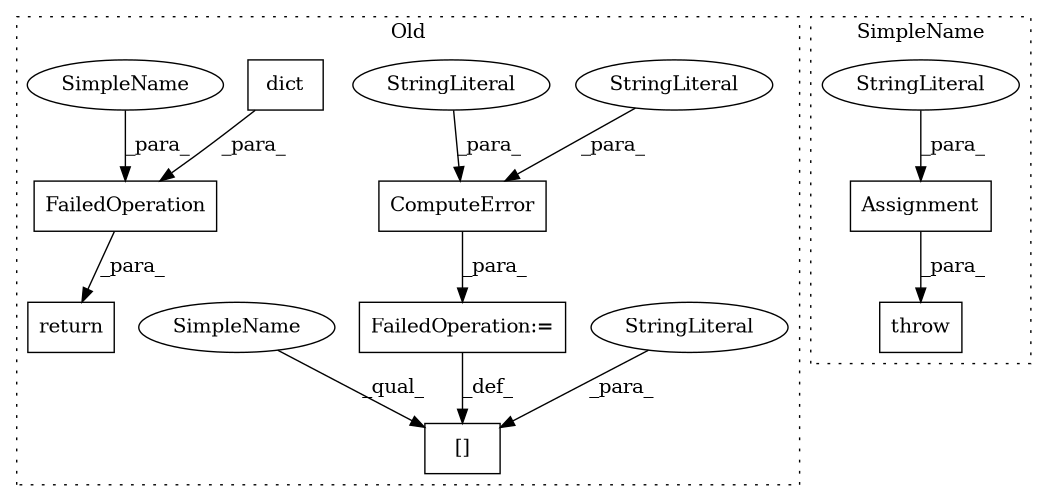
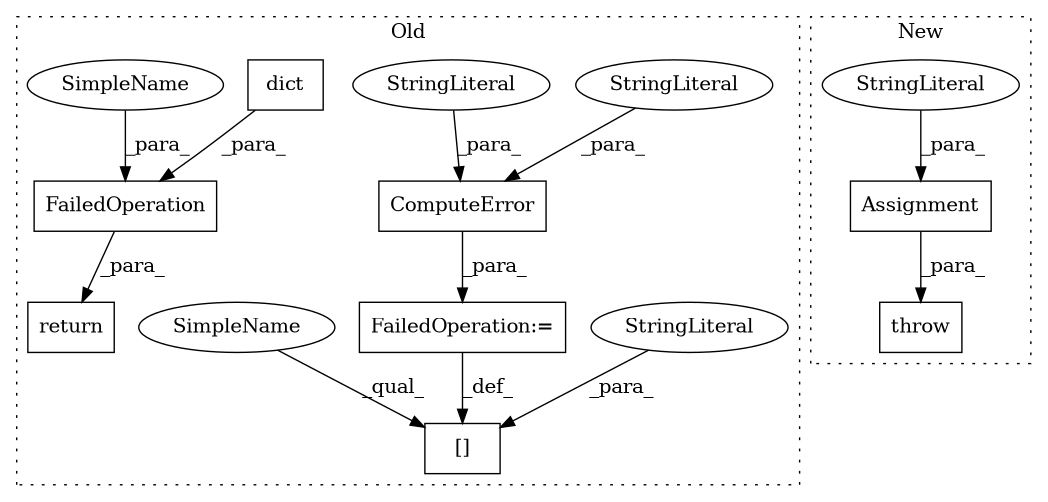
cluster "SimpleName": label "SimpleName" -> "New"
